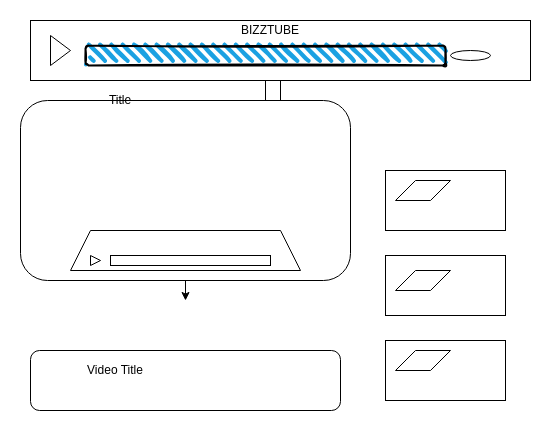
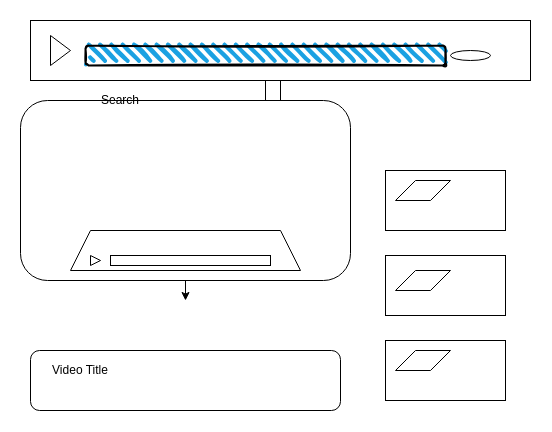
node "BIZZTUBE": removed
node "Title": label "Title" -> "Search"
node "Video Title": moved (116, 371) -> (81, 371)
